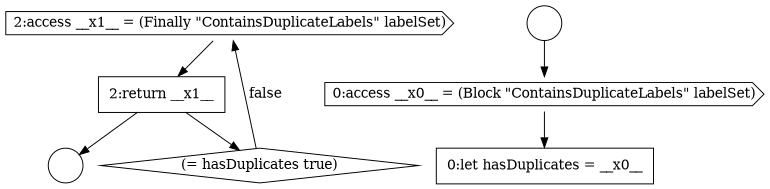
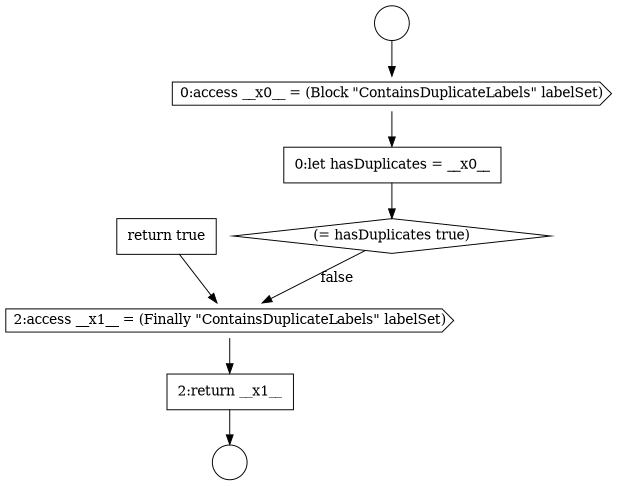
edge "2:return __x1__" -> "(= hasDuplicates true)": now "0:let hasDuplicates = __x0__" -> "(= hasDuplicates true)"
node "return true": added
